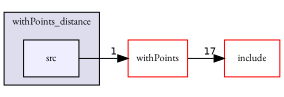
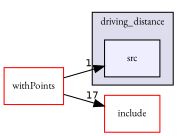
cluster "withPoints_distance": label "withPoints_distance" -> "driving_distance"
edge "src" -> "withPoints": reversed
